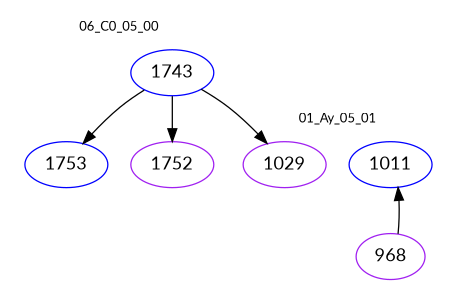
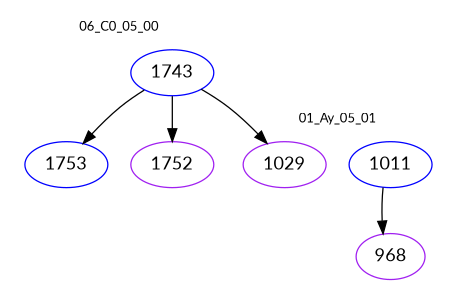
edge "968" -> "1011": reversed
